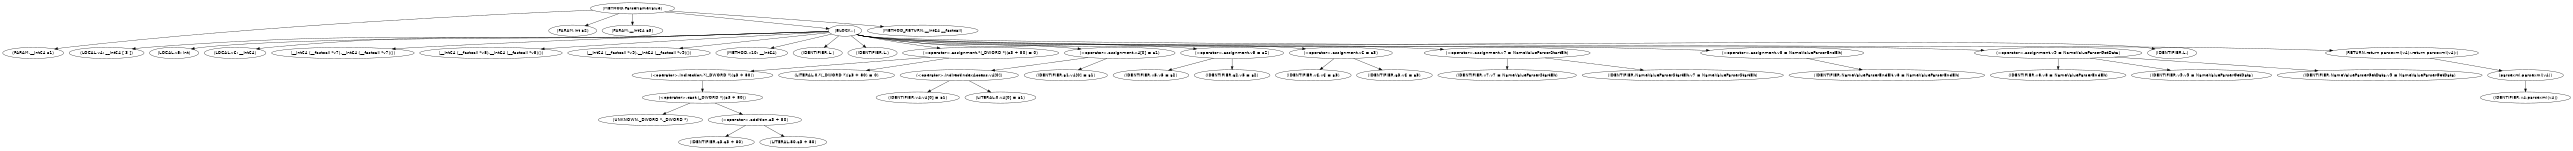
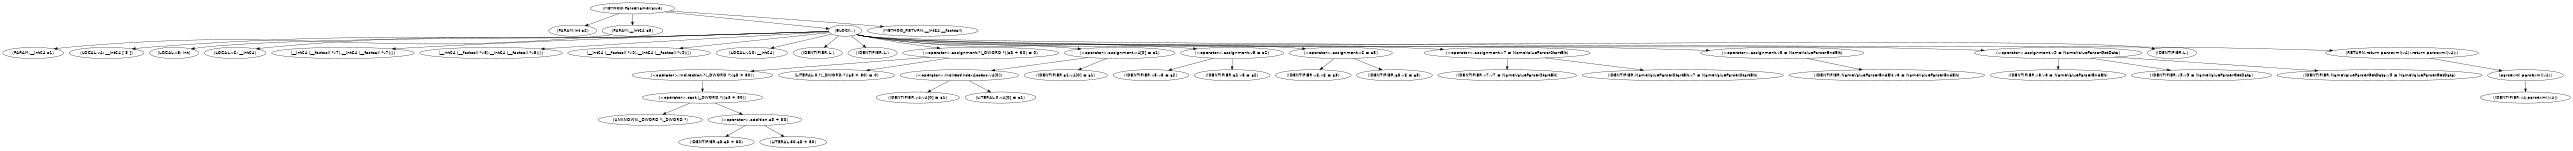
edge "(METHOD,ParseNameValue)" -> "(PARAM,__int64 a1)": now "(PARAM,__int64 a3)" -> "(PARAM,__int64 a1)"
node "(METHOD,v10: __int64)": label "(METHOD,v10: __int64)" -> "(LOCAL,v10: __int64)"
